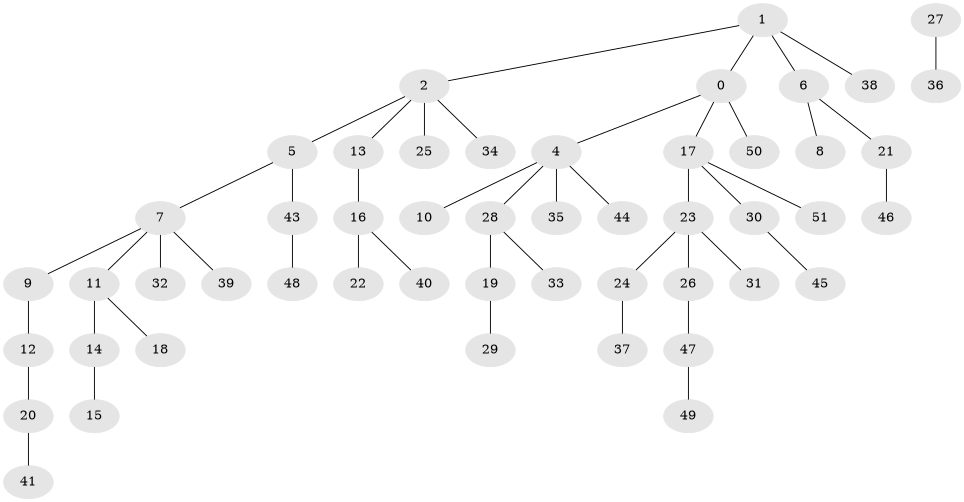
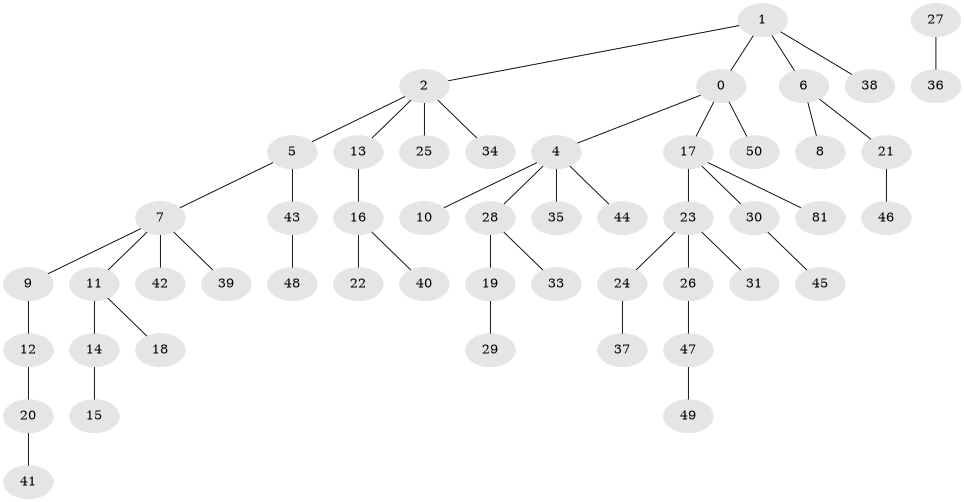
node "51": label "51" -> "81"
node "32": label "32" -> "42"
